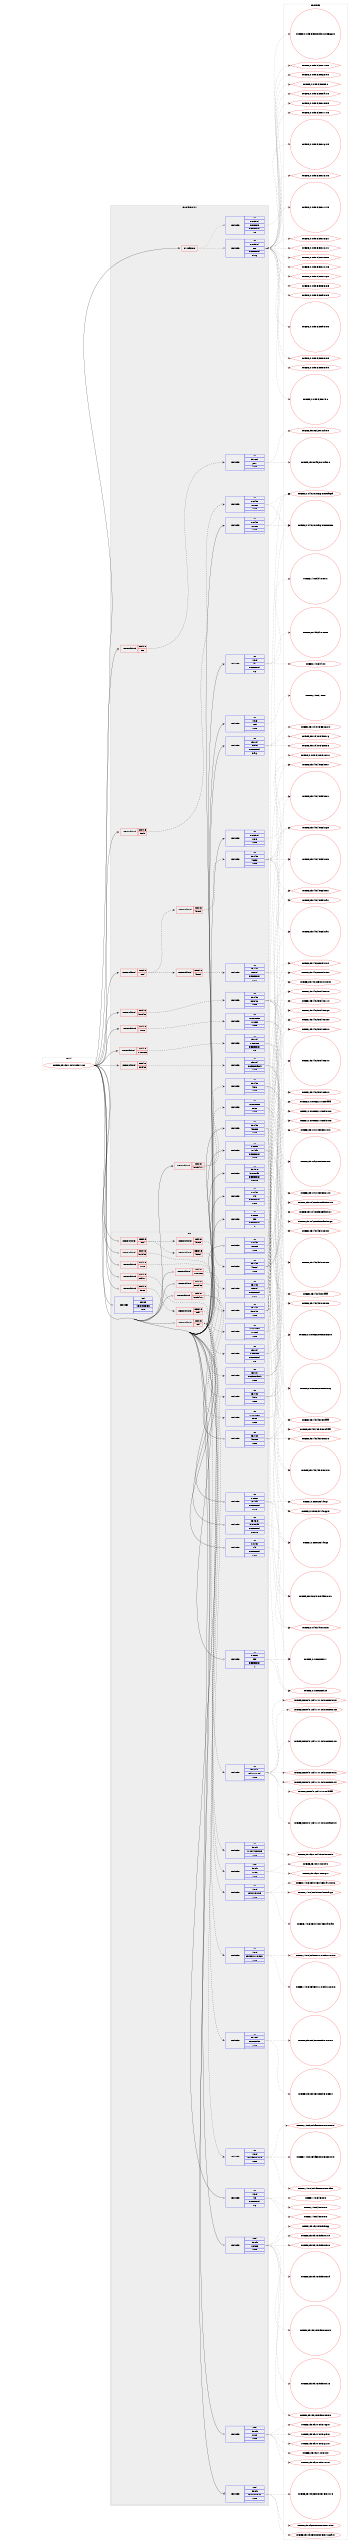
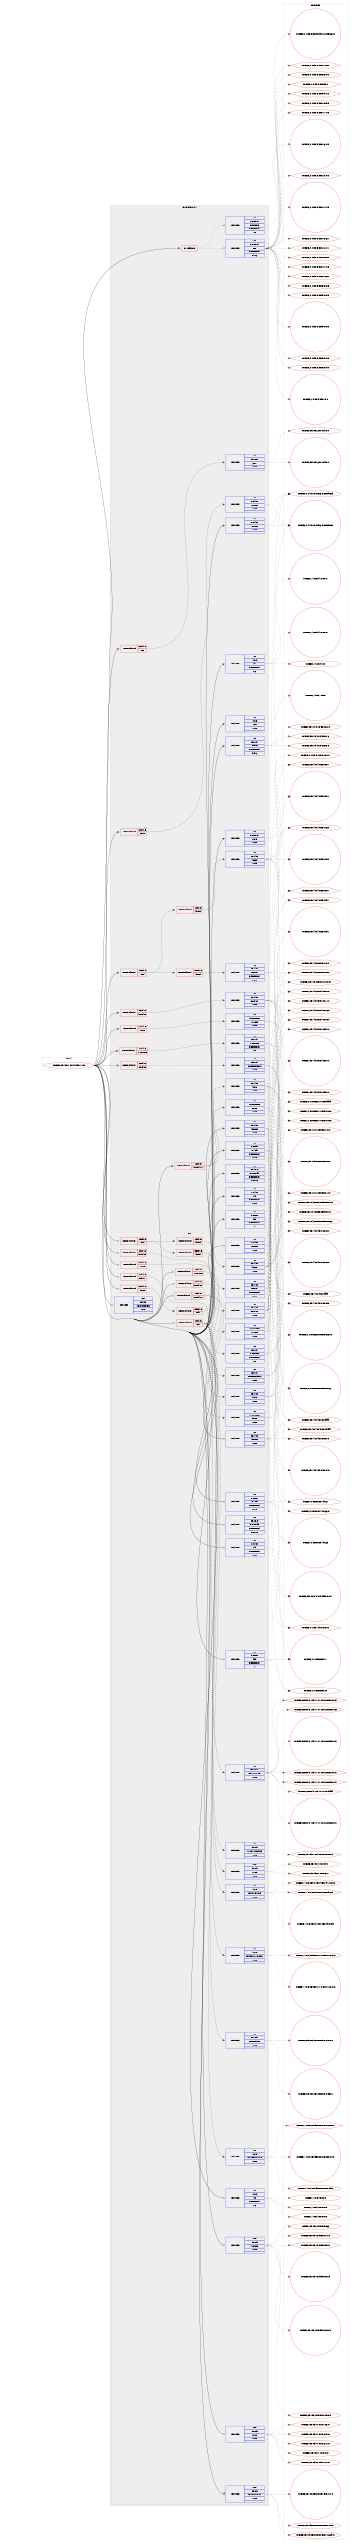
node "portage://dev-config/JSON-2.900.0": label "portage://dev-config/JSON-2.900.0" -> "portage://dev-perl/JSON-2.900.0"
node "portage://texinfo/jdk-1.8.0-r3": label "portage://texinfo/jdk-1.8.0-r3" -> "portage://virtual/jdk-1.8.0-r3"
node "portage://sys-libs/zlib-1.2.11-r2": label "portage://sys-libs/zlib-1.2.11-r2" -> "portage://sys-dev/zlib-1.2.11-r2"
node "portage://dev-db/mariadb-10.1.43": removed
